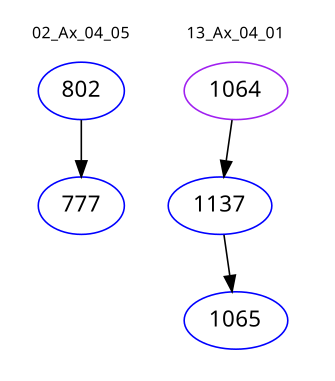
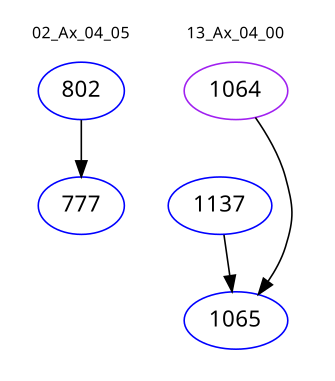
cluster "13_Ax_04_01": label "13_Ax_04_01" -> "13_Ax_04_00"
edge "1064" -> "1137": now "1064" -> "1065"
